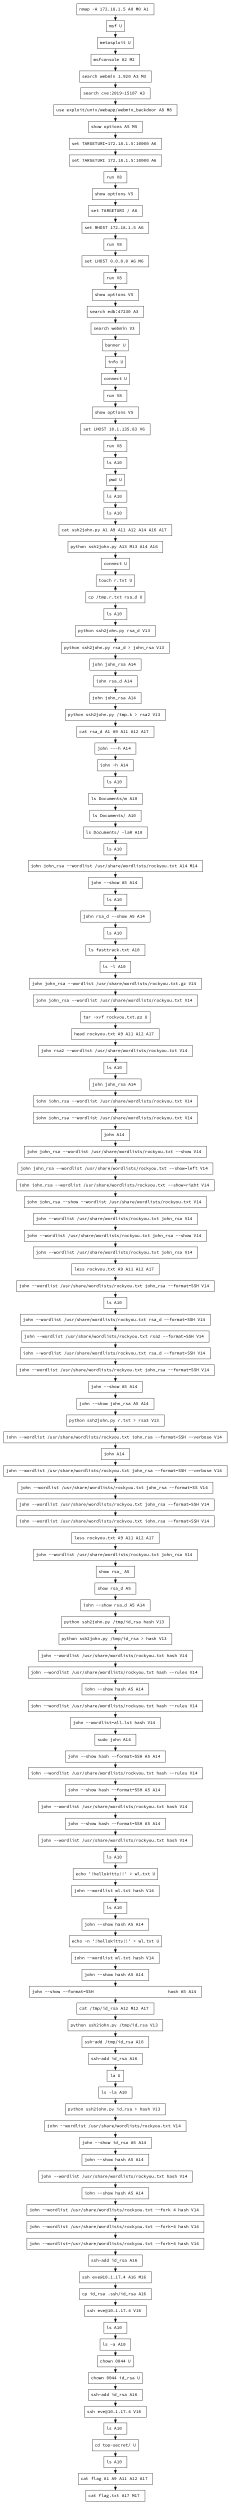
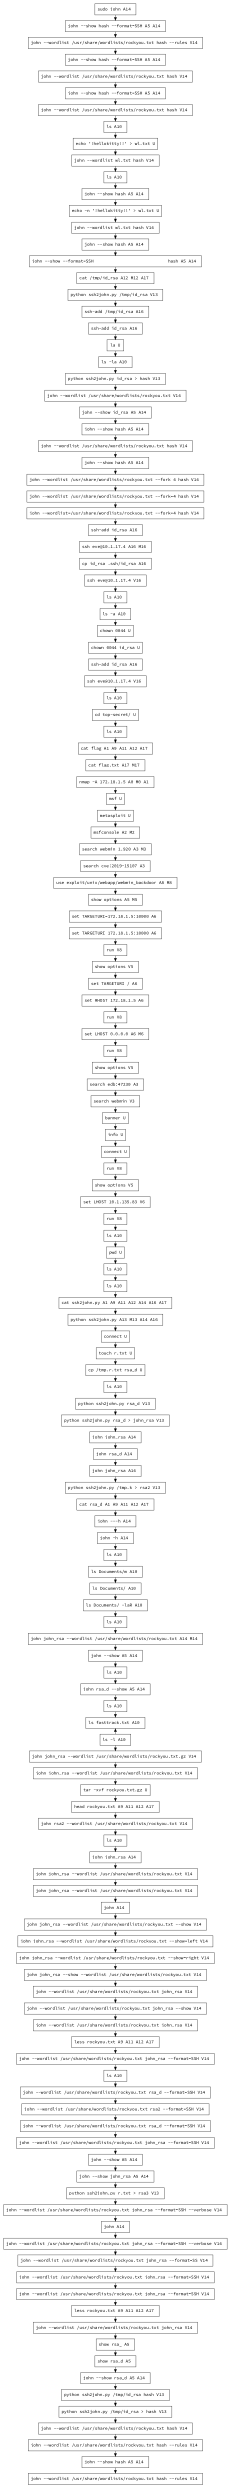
edge "cp /tmp.r.txt rsa_d U" -> "touch r.txt U": reversed
node "john --wordlist=all.lst hash V14": removed
